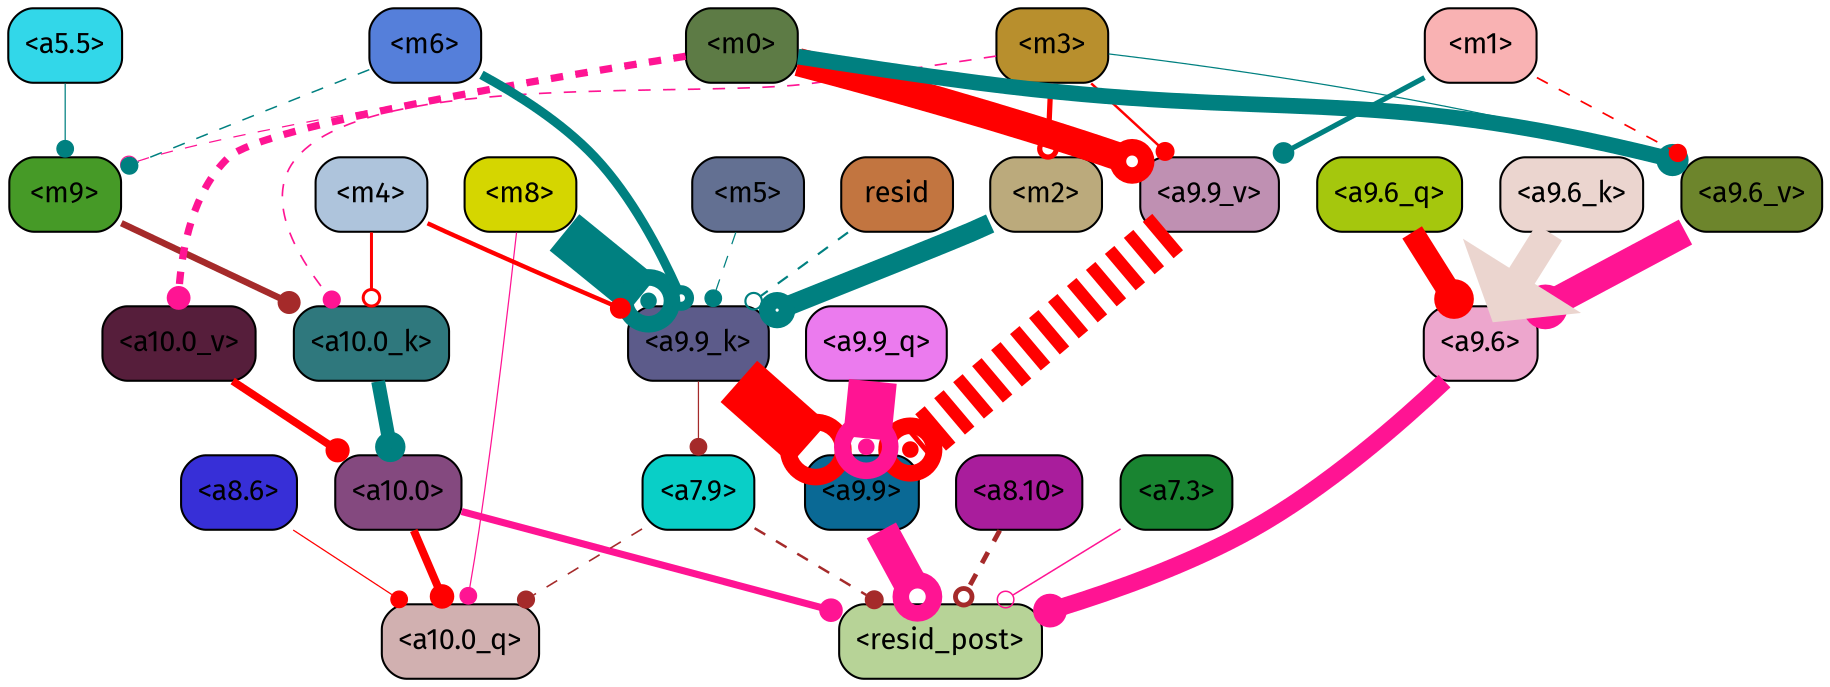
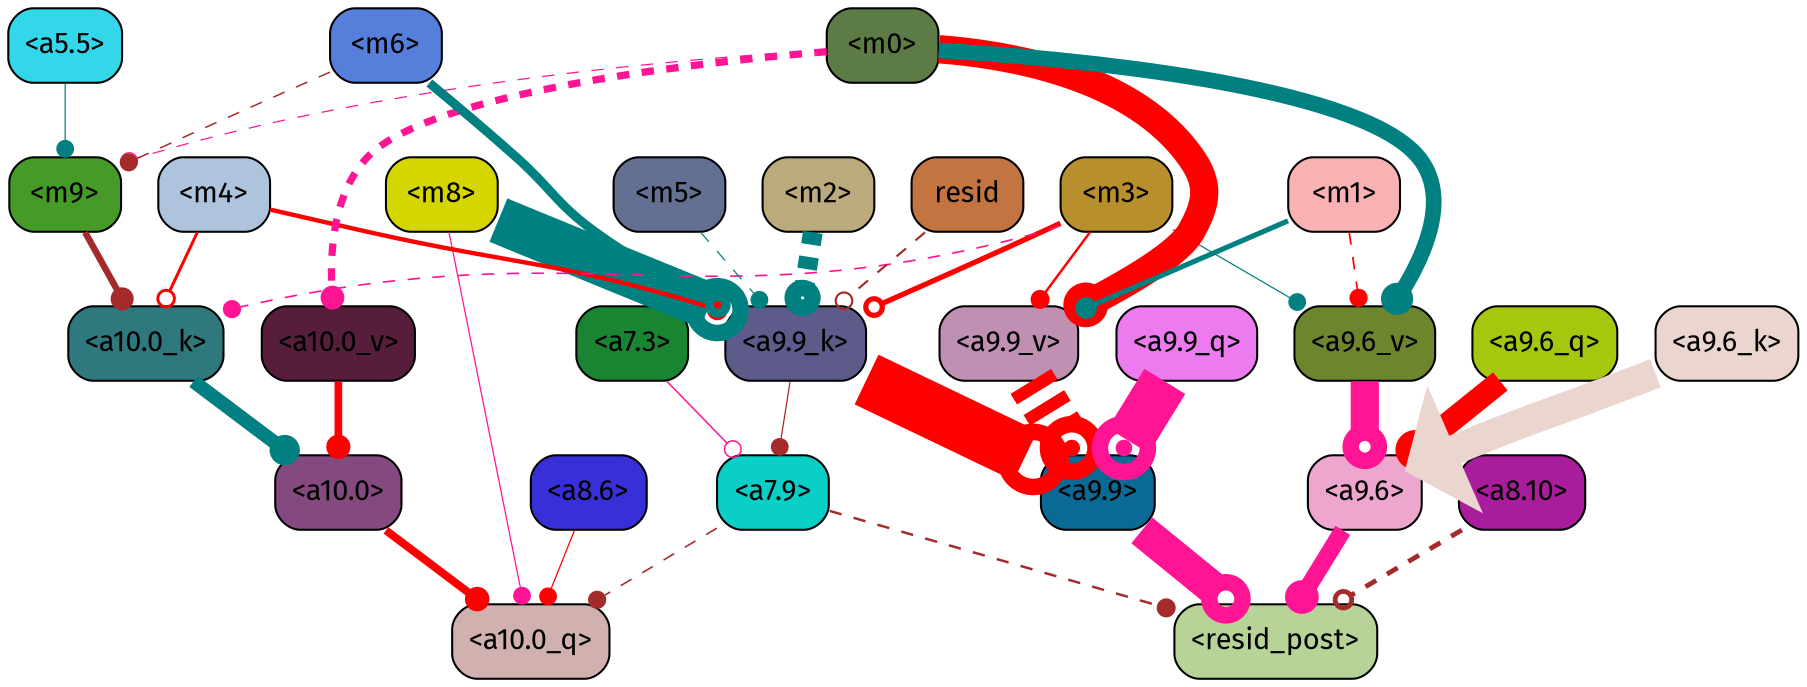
edge "<m3>" -> "<m2>": now "<m3>" -> "<a9.9_k>"
edge "<m6>" -> "<m9>": color teal -> brown
edge "resid" -> "<a9.9_k>": color teal -> brown
edge "<m2>" -> "<a9.9_k>": style solid -> dashed
edge "<a10.0>" -> "<resid_post>": removed
edge "<a7.3>" -> "<resid_post>": now "<a7.3>" -> "<a7.9>"
